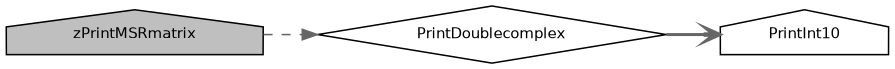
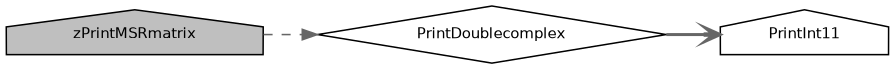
node "PrintInt10": label "PrintInt10" -> "PrintInt11"
